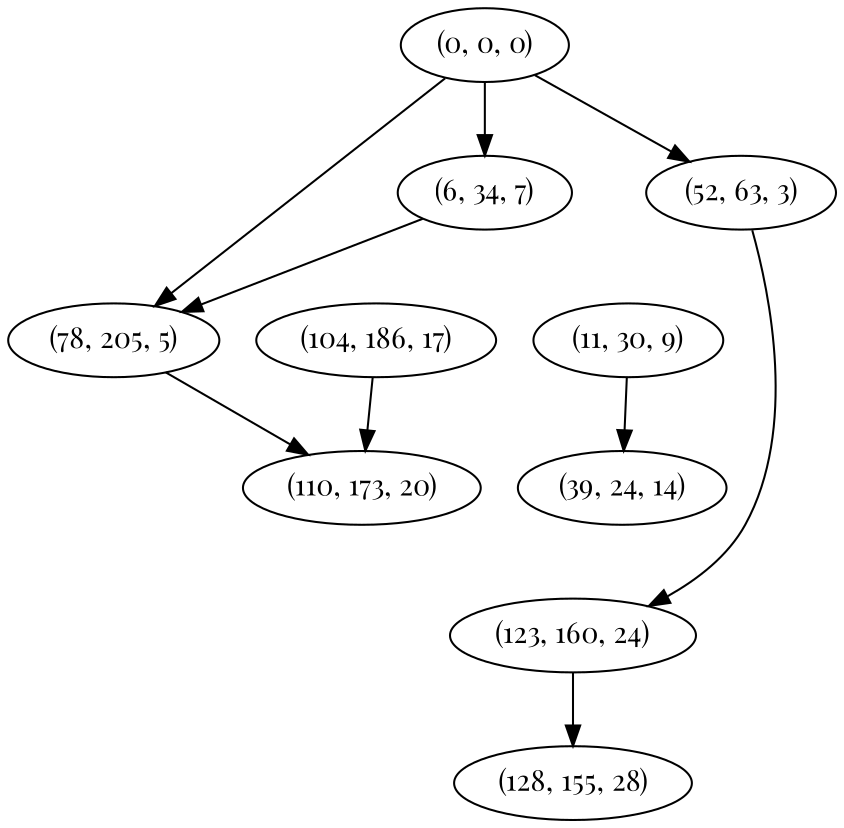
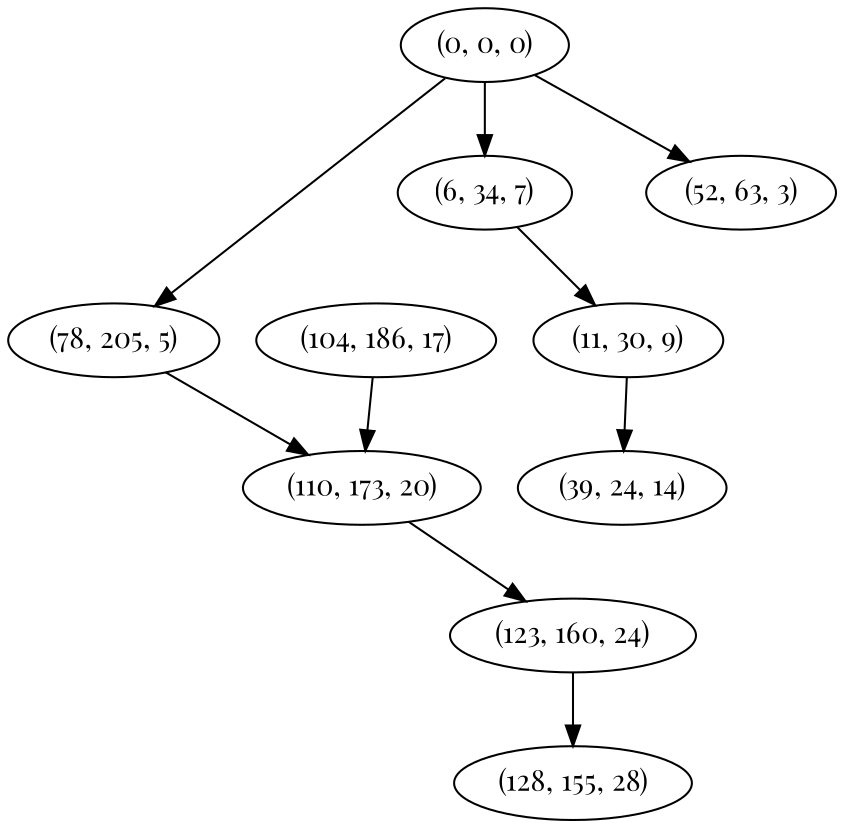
edge "(6, 34, 7)" -> "(78, 205, 5)": now "(6, 34, 7)" -> "(11, 30, 9)"
edge "(52, 63, 3)" -> "(123, 160, 24)": now "(110, 173, 20)" -> "(123, 160, 24)"
